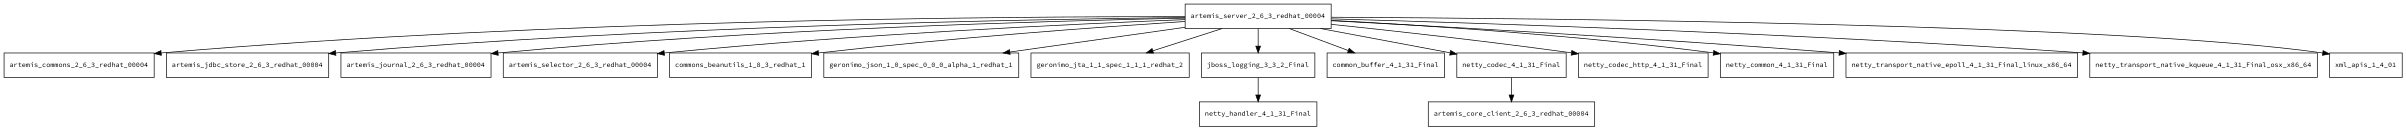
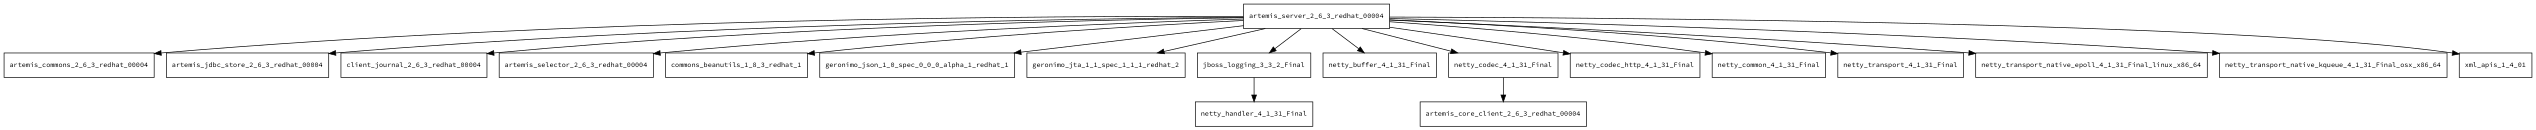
node "artemis_journal_2_6_3_redhat_00004": label "artemis_journal_2_6_3_redhat_00004" -> "client_journal_2_6_3_redhat_00004"
node "common_buffer_4_1_31_Final": label "common_buffer_4_1_31_Final" -> "netty_buffer_4_1_31_Final"
node "netty_transport_4_1_31_Final": added
